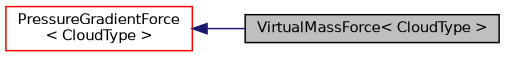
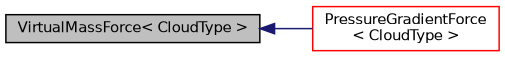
edge "VirtualMassForce< CloudType >" -> "PressureGradientForce < CloudType >": reversed
